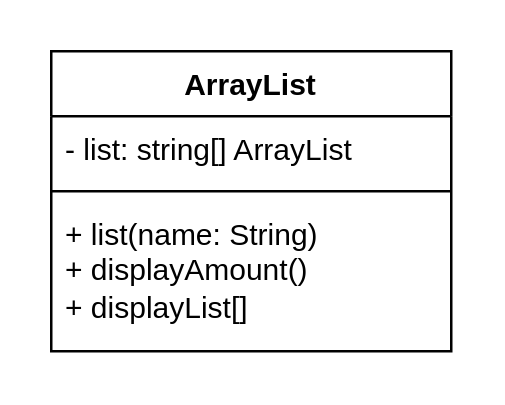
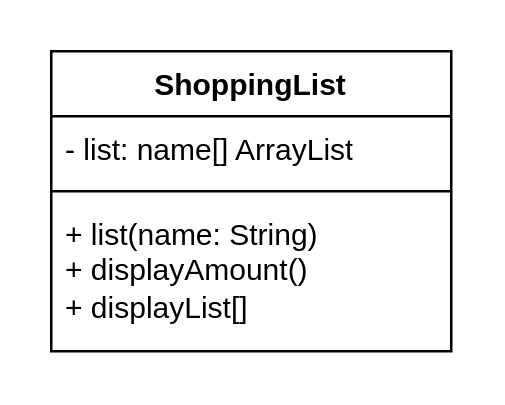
node "ArrayList": label "ArrayList" -> "ShoppingList"
node "- list: string[] ArrayList": label "- list: string[] ArrayList" -> "- list: name[] ArrayList"
